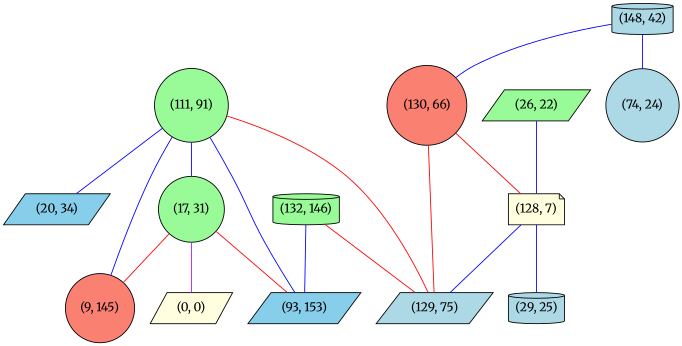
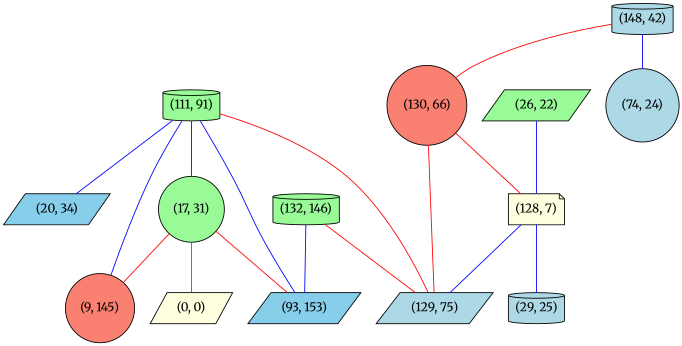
edge "(148, 42)" -- "(130, 66)": color blue -> red
node "(111, 91)": shape circle -> cylinder
